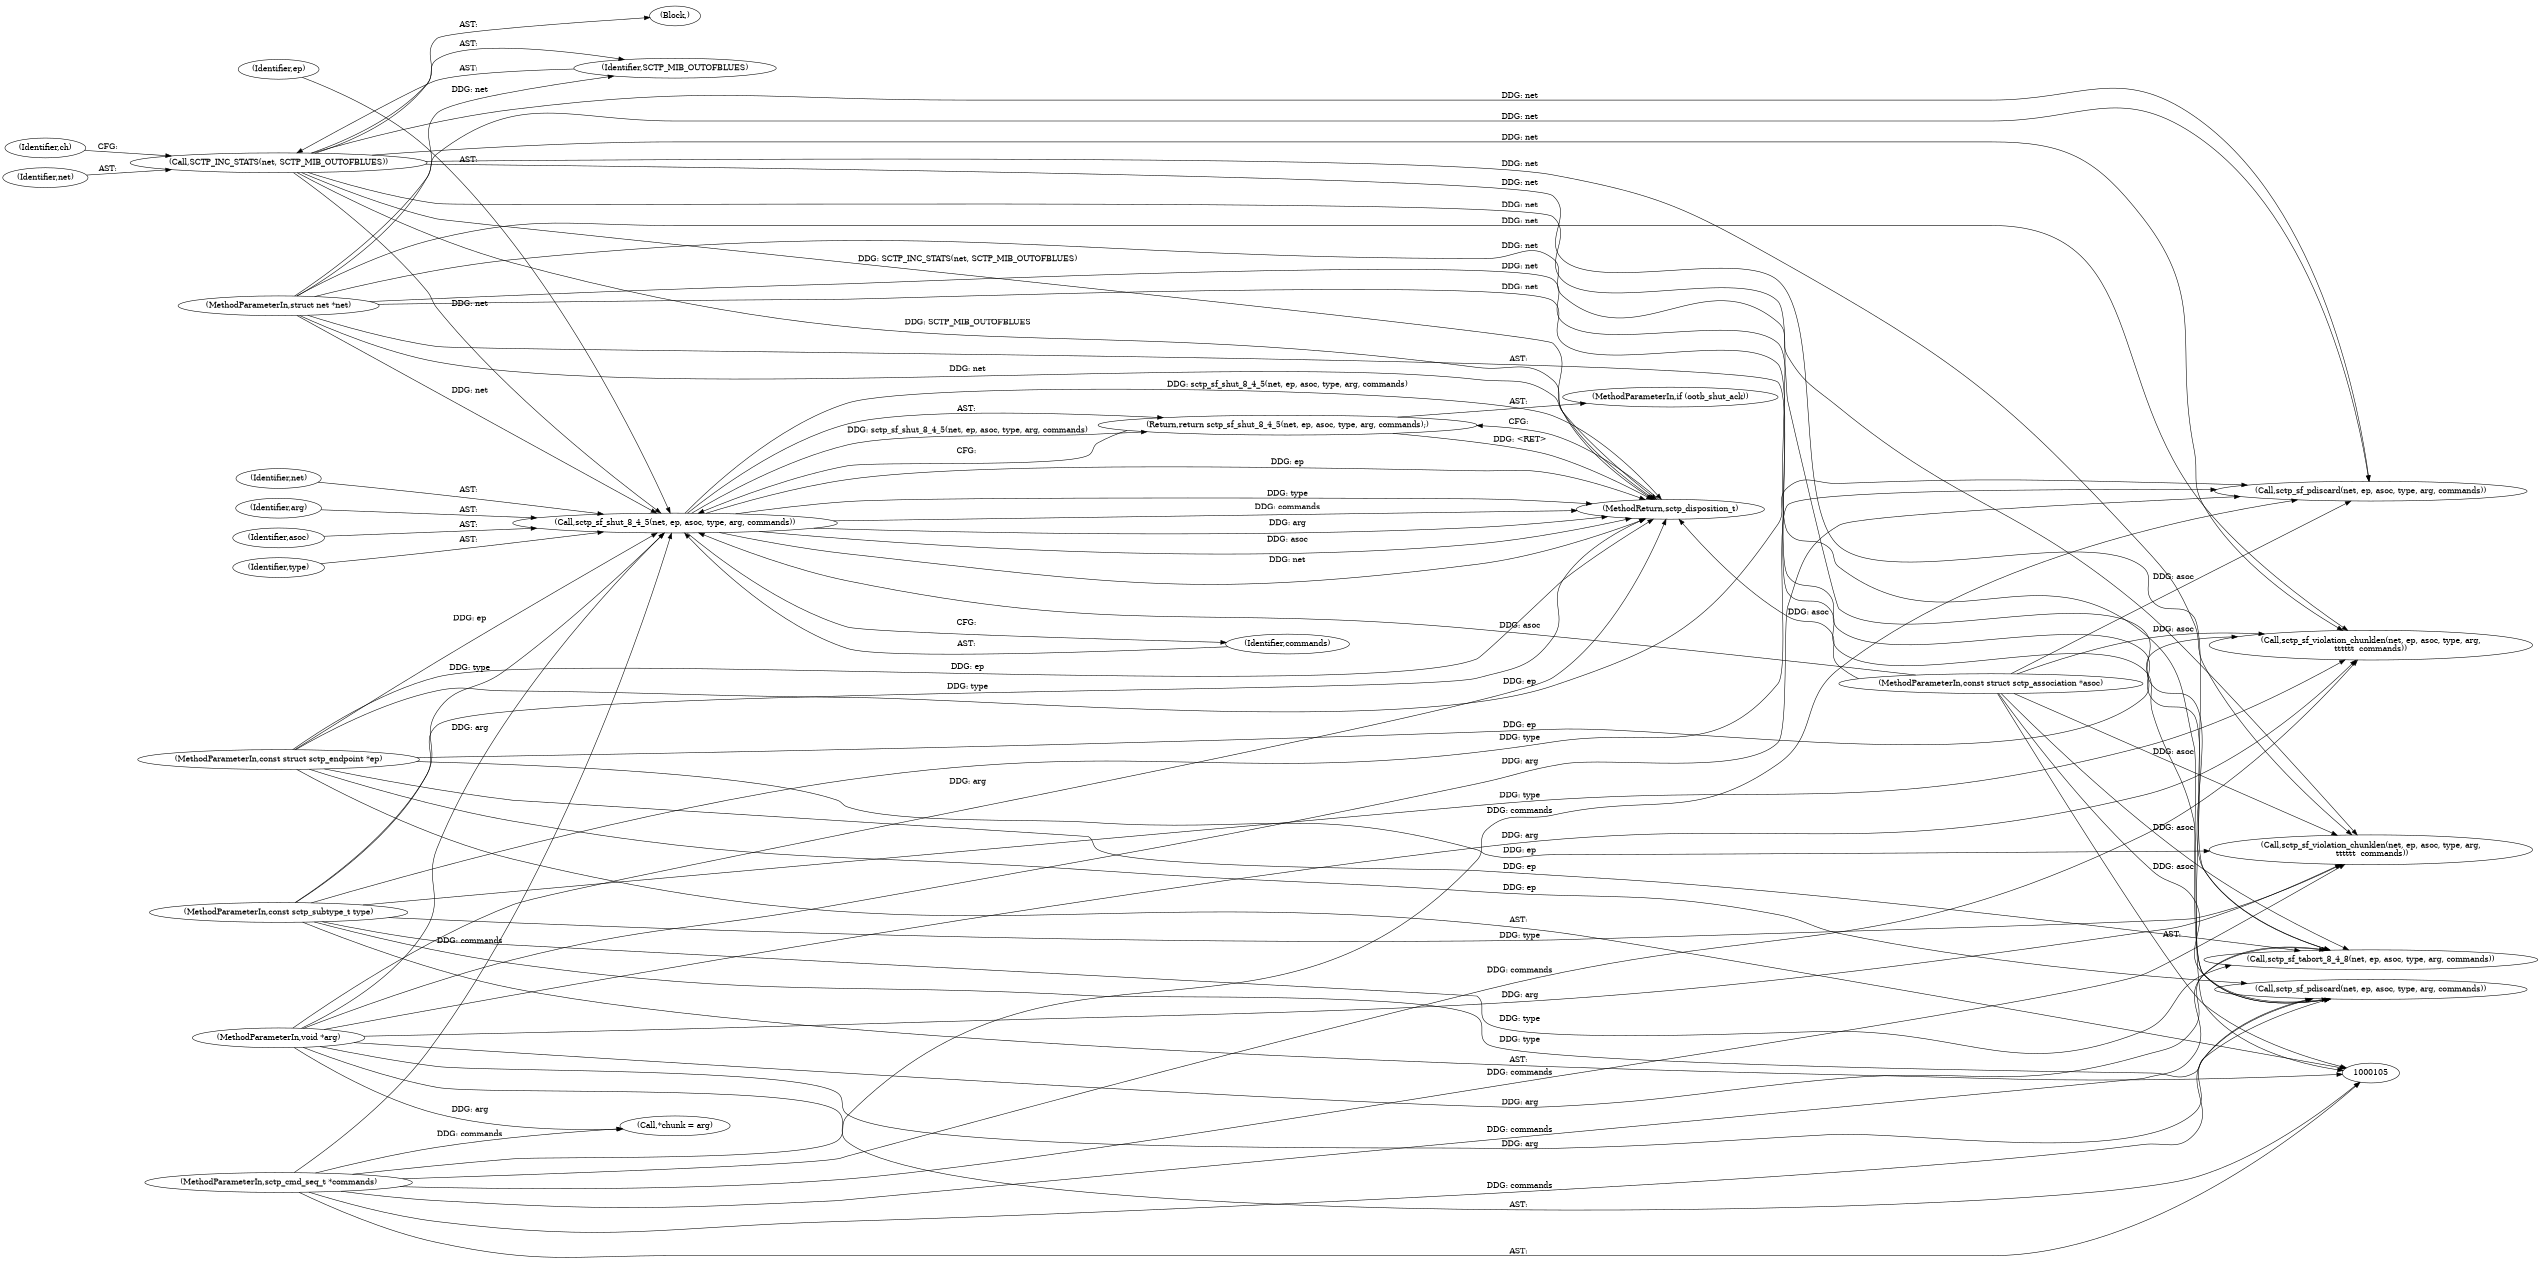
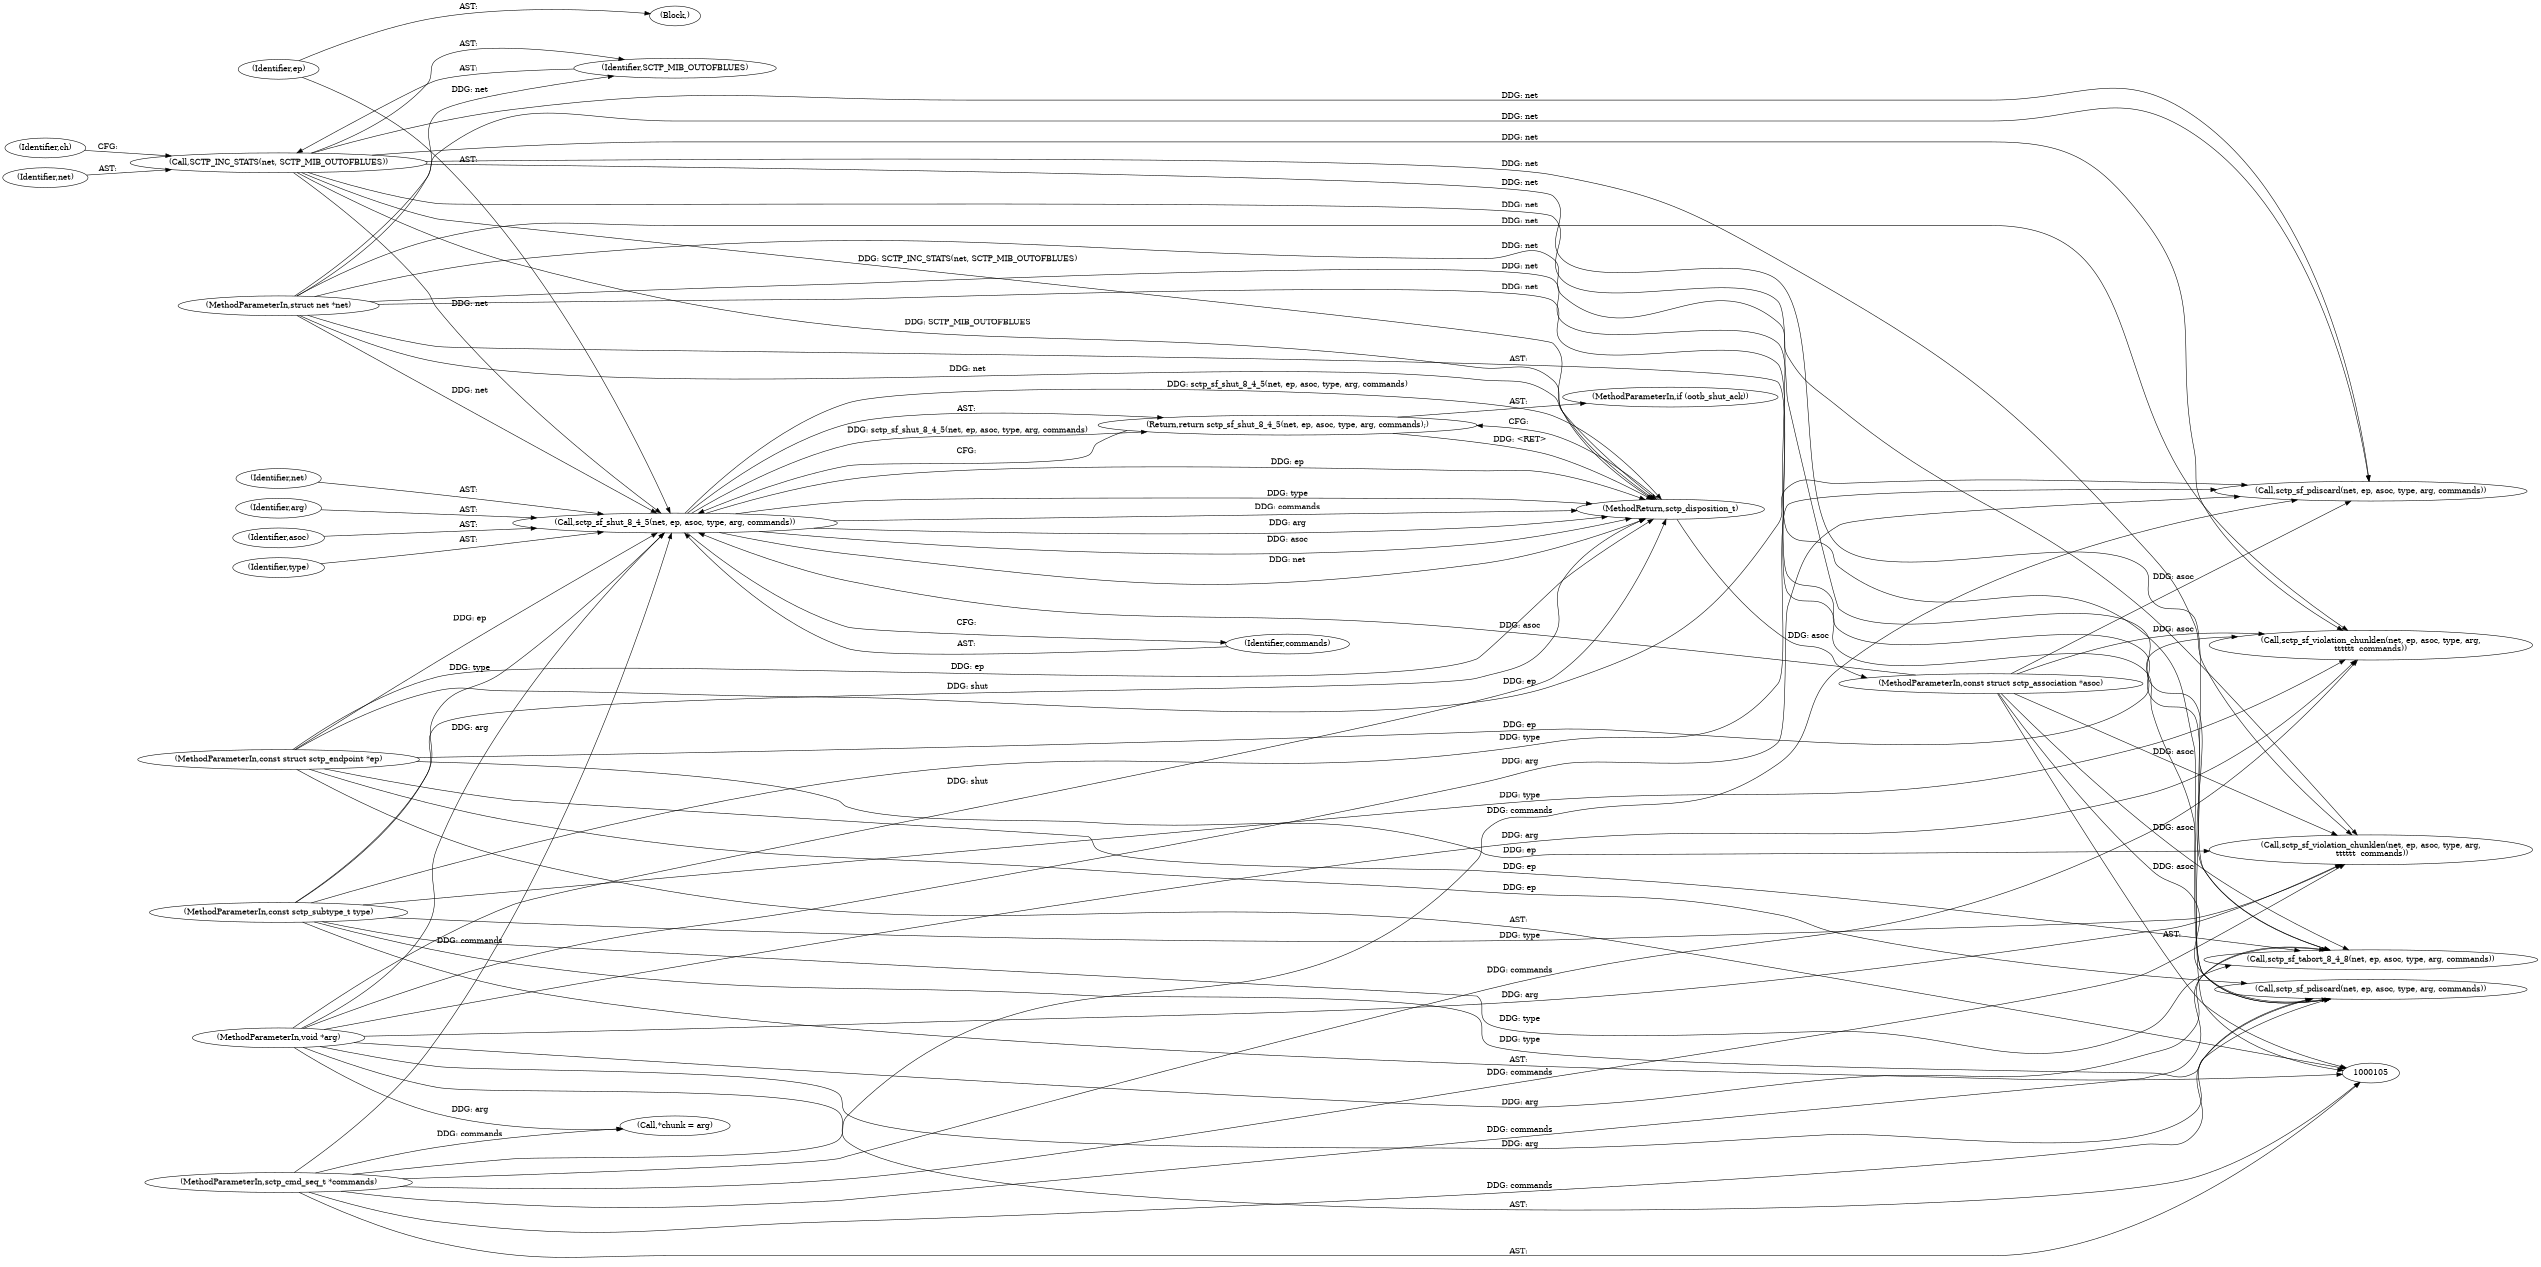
edge "(Call,SCTP_INC_STATS(net, SCTP_MIB_OUTOFBLUES))" -> "(Block,)": now "(Identifier,ep)" -> "(Block,)"
edge "(MethodParameterIn,const struct sctp_association *asoc)" -> "(MethodReturn,sctp_disposition_t)": reversed
edge "(MethodParameterIn,const sctp_subtype_t type)" -> "(MethodReturn,sctp_disposition_t)": label "DDG: type" -> "DDG: shut"
edge "(MethodParameterIn,void *arg)" -> "(MethodReturn,sctp_disposition_t)": label "DDG: arg" -> "DDG: shut"
